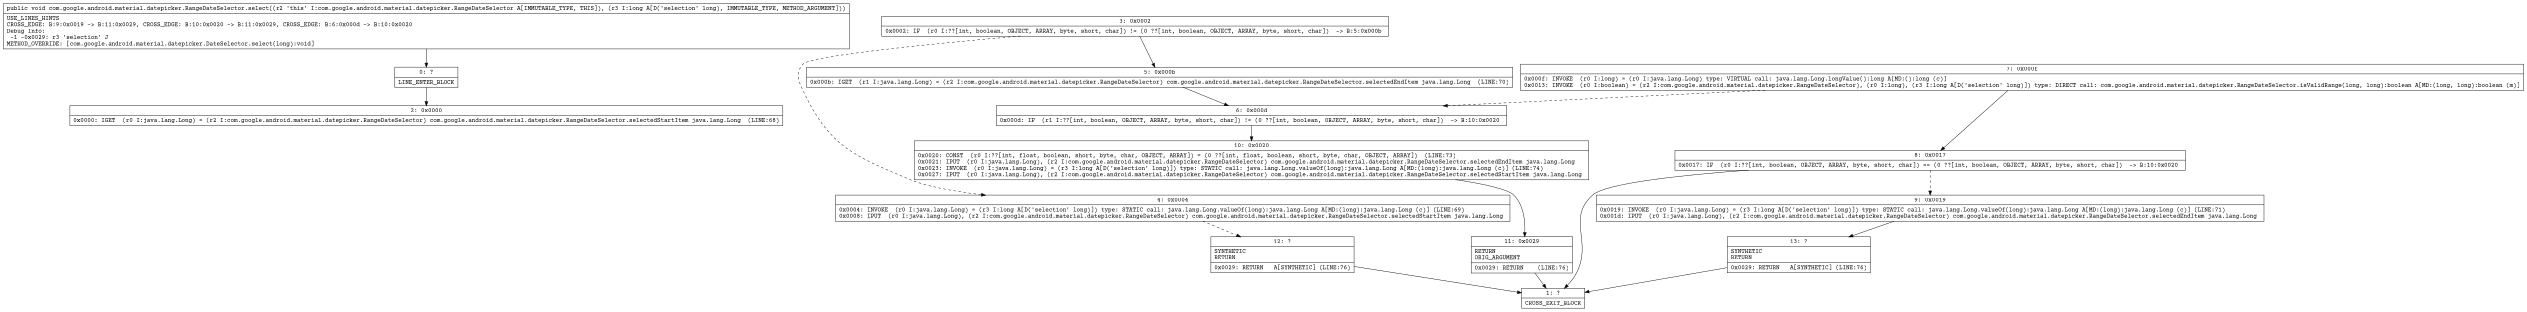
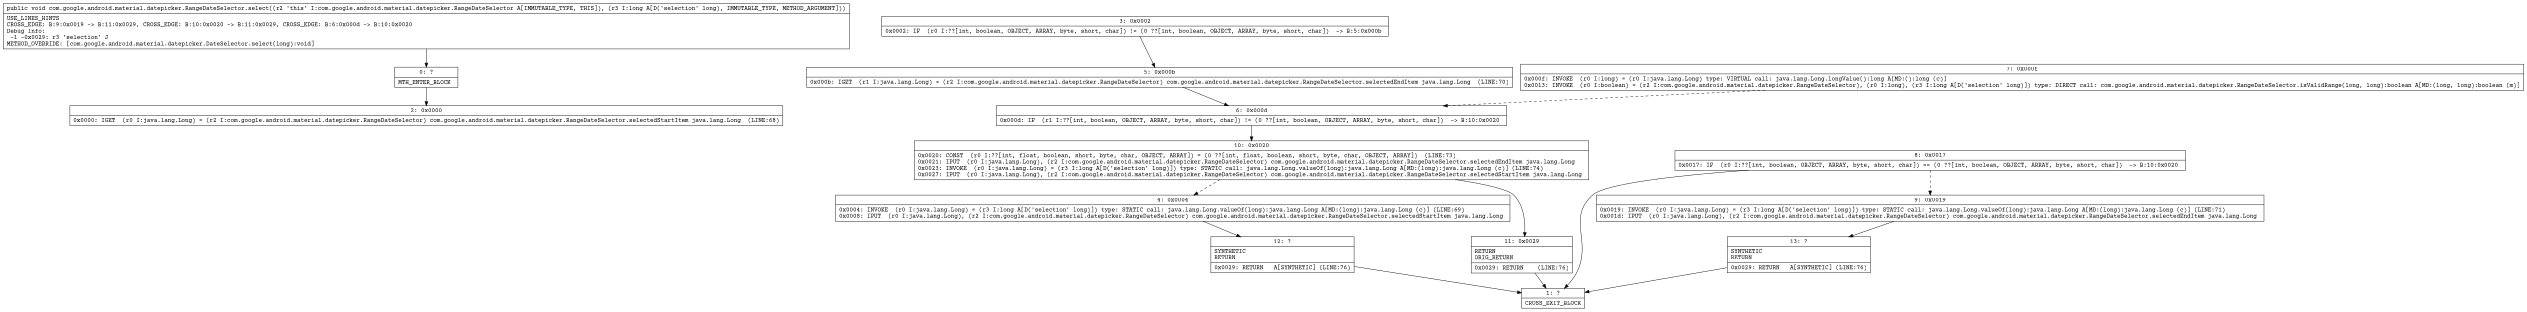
edge "3: 0x0002" -> "4: 0x0004": now "10: 0x0020" -> "4: 0x0004"
node "0: ?": text "LINE_ENTER_BLOCK" -> "MTH_ENTER_BLOCK"
edge "7: 0x000f" -> "8: 0x0017": removed
edge "4: 0x0004" -> "12: ?": style dashed -> solid
node "11: 0x0029": text "ORIG_ARGUMENT" -> "ORIG_RETURN"
